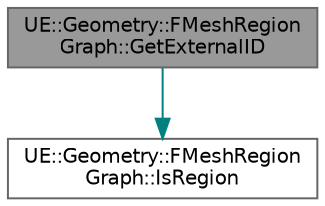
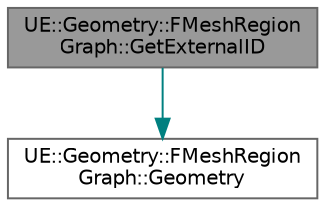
node "UE::Geometry::FMeshRegion Graph::IsRegion": label "UE::Geometry::FMeshRegion Graph::IsRegion" -> "UE::Geometry::FMeshRegion Graph::Geometry"
